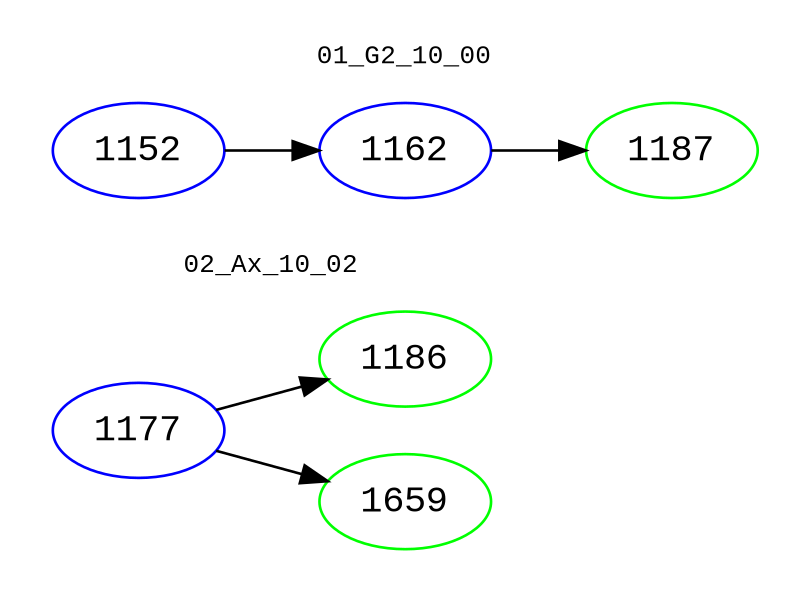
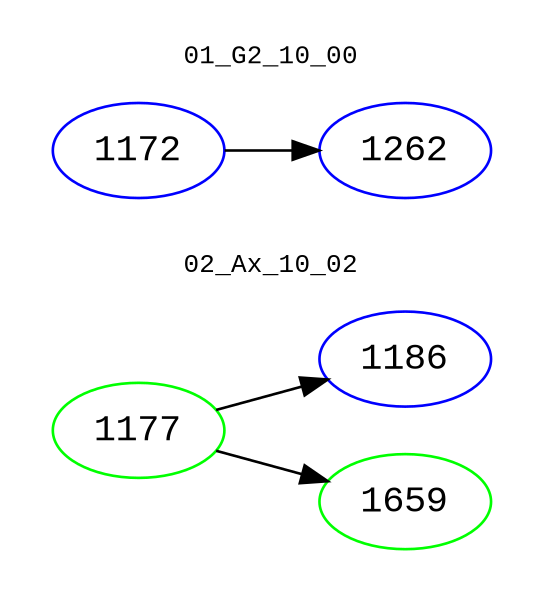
node "1152": label "1152" -> "1172"
node "1162": label "1162" -> "1262"
node "1187": removed
node "1186": color green -> blue
node "1177": color blue -> green
